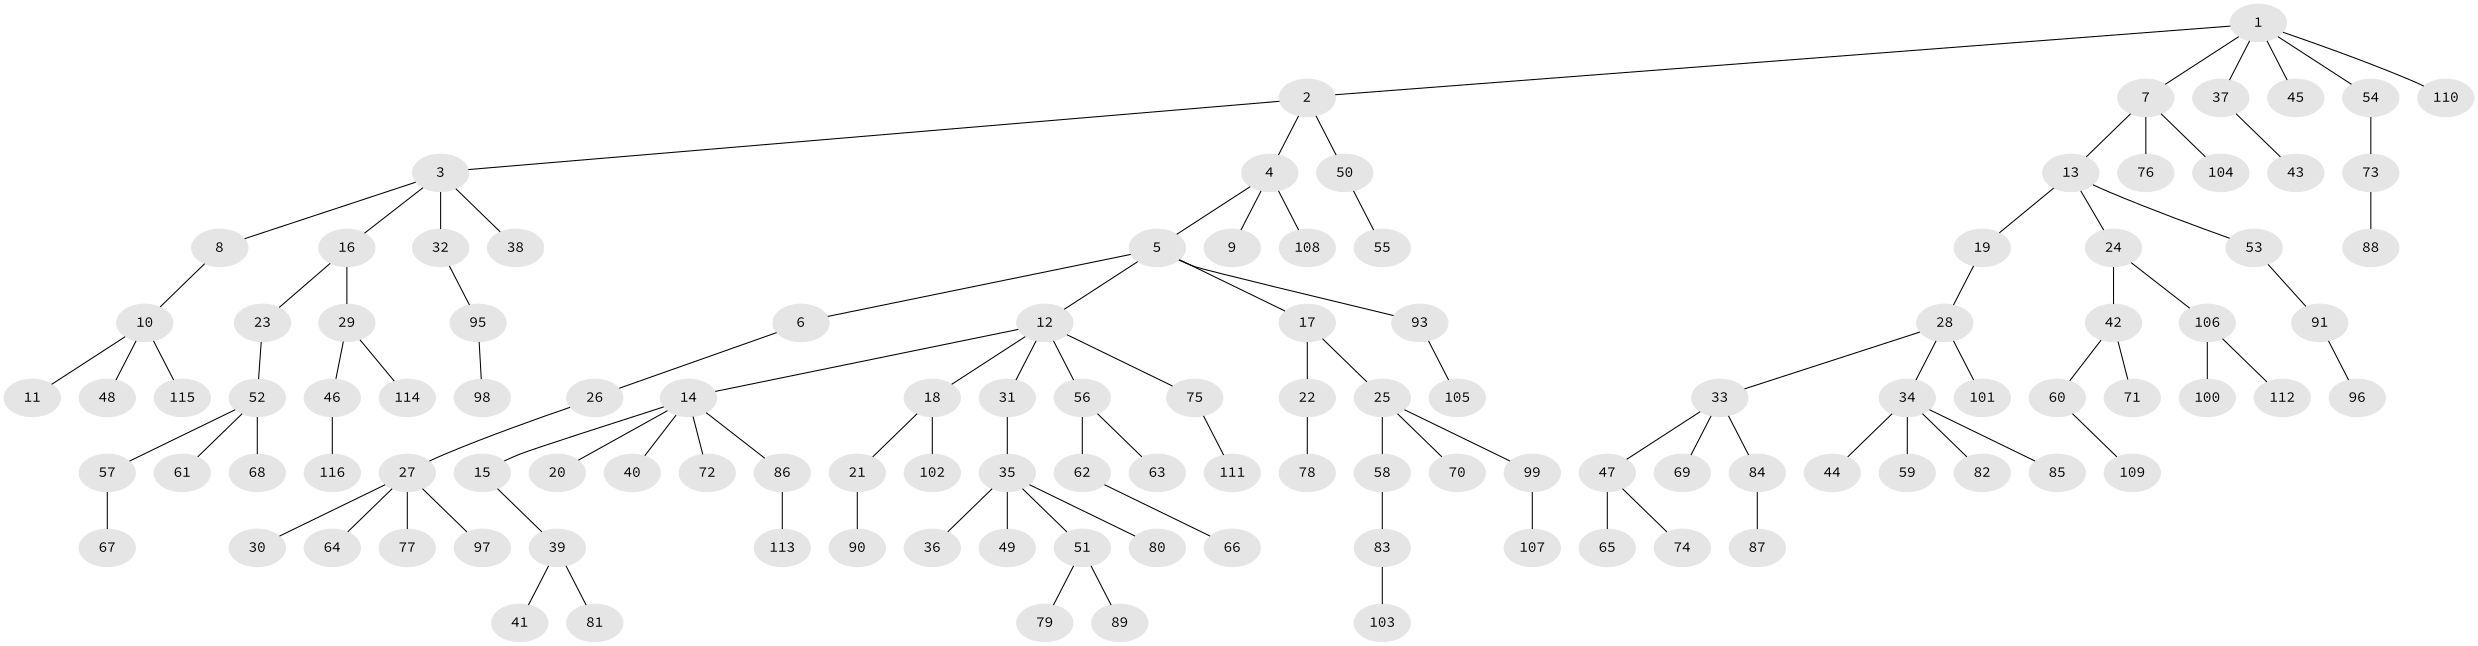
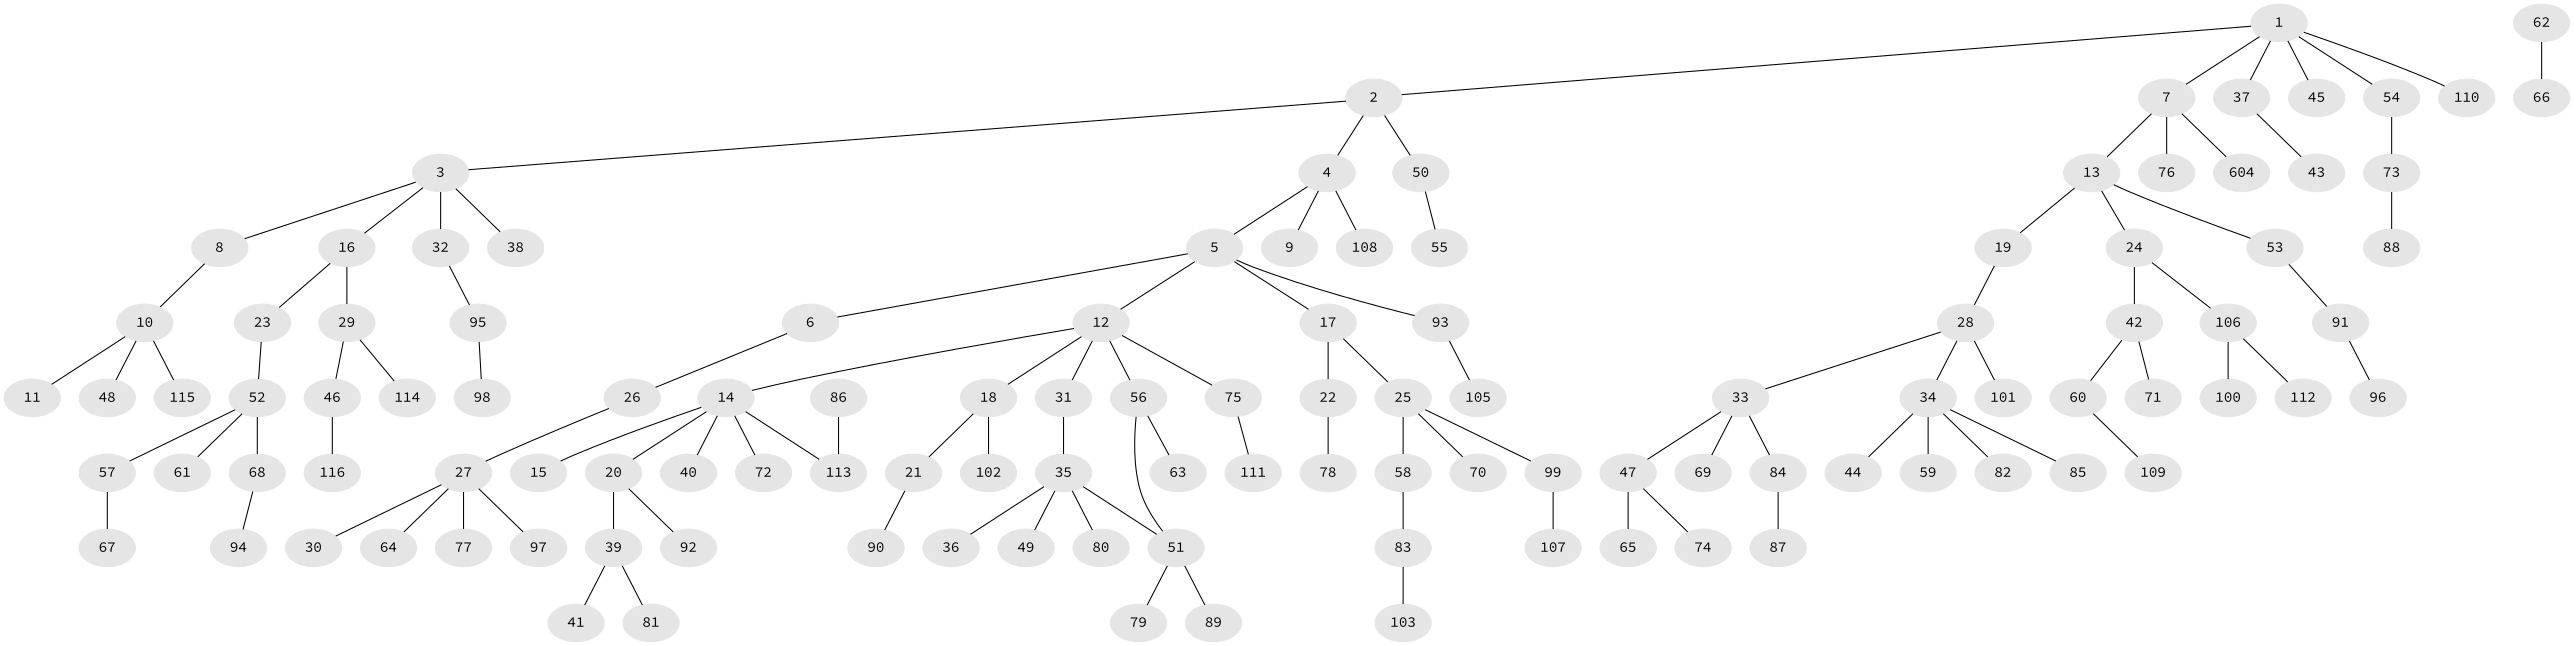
node "104": label "104" -> "604"
edge "14" -- "86": now "14" -- "113"
edge "56" -- "62": now "56" -- "51"
edge "15" -- "39": now "20" -- "39"
node "94": added
node "92": added
